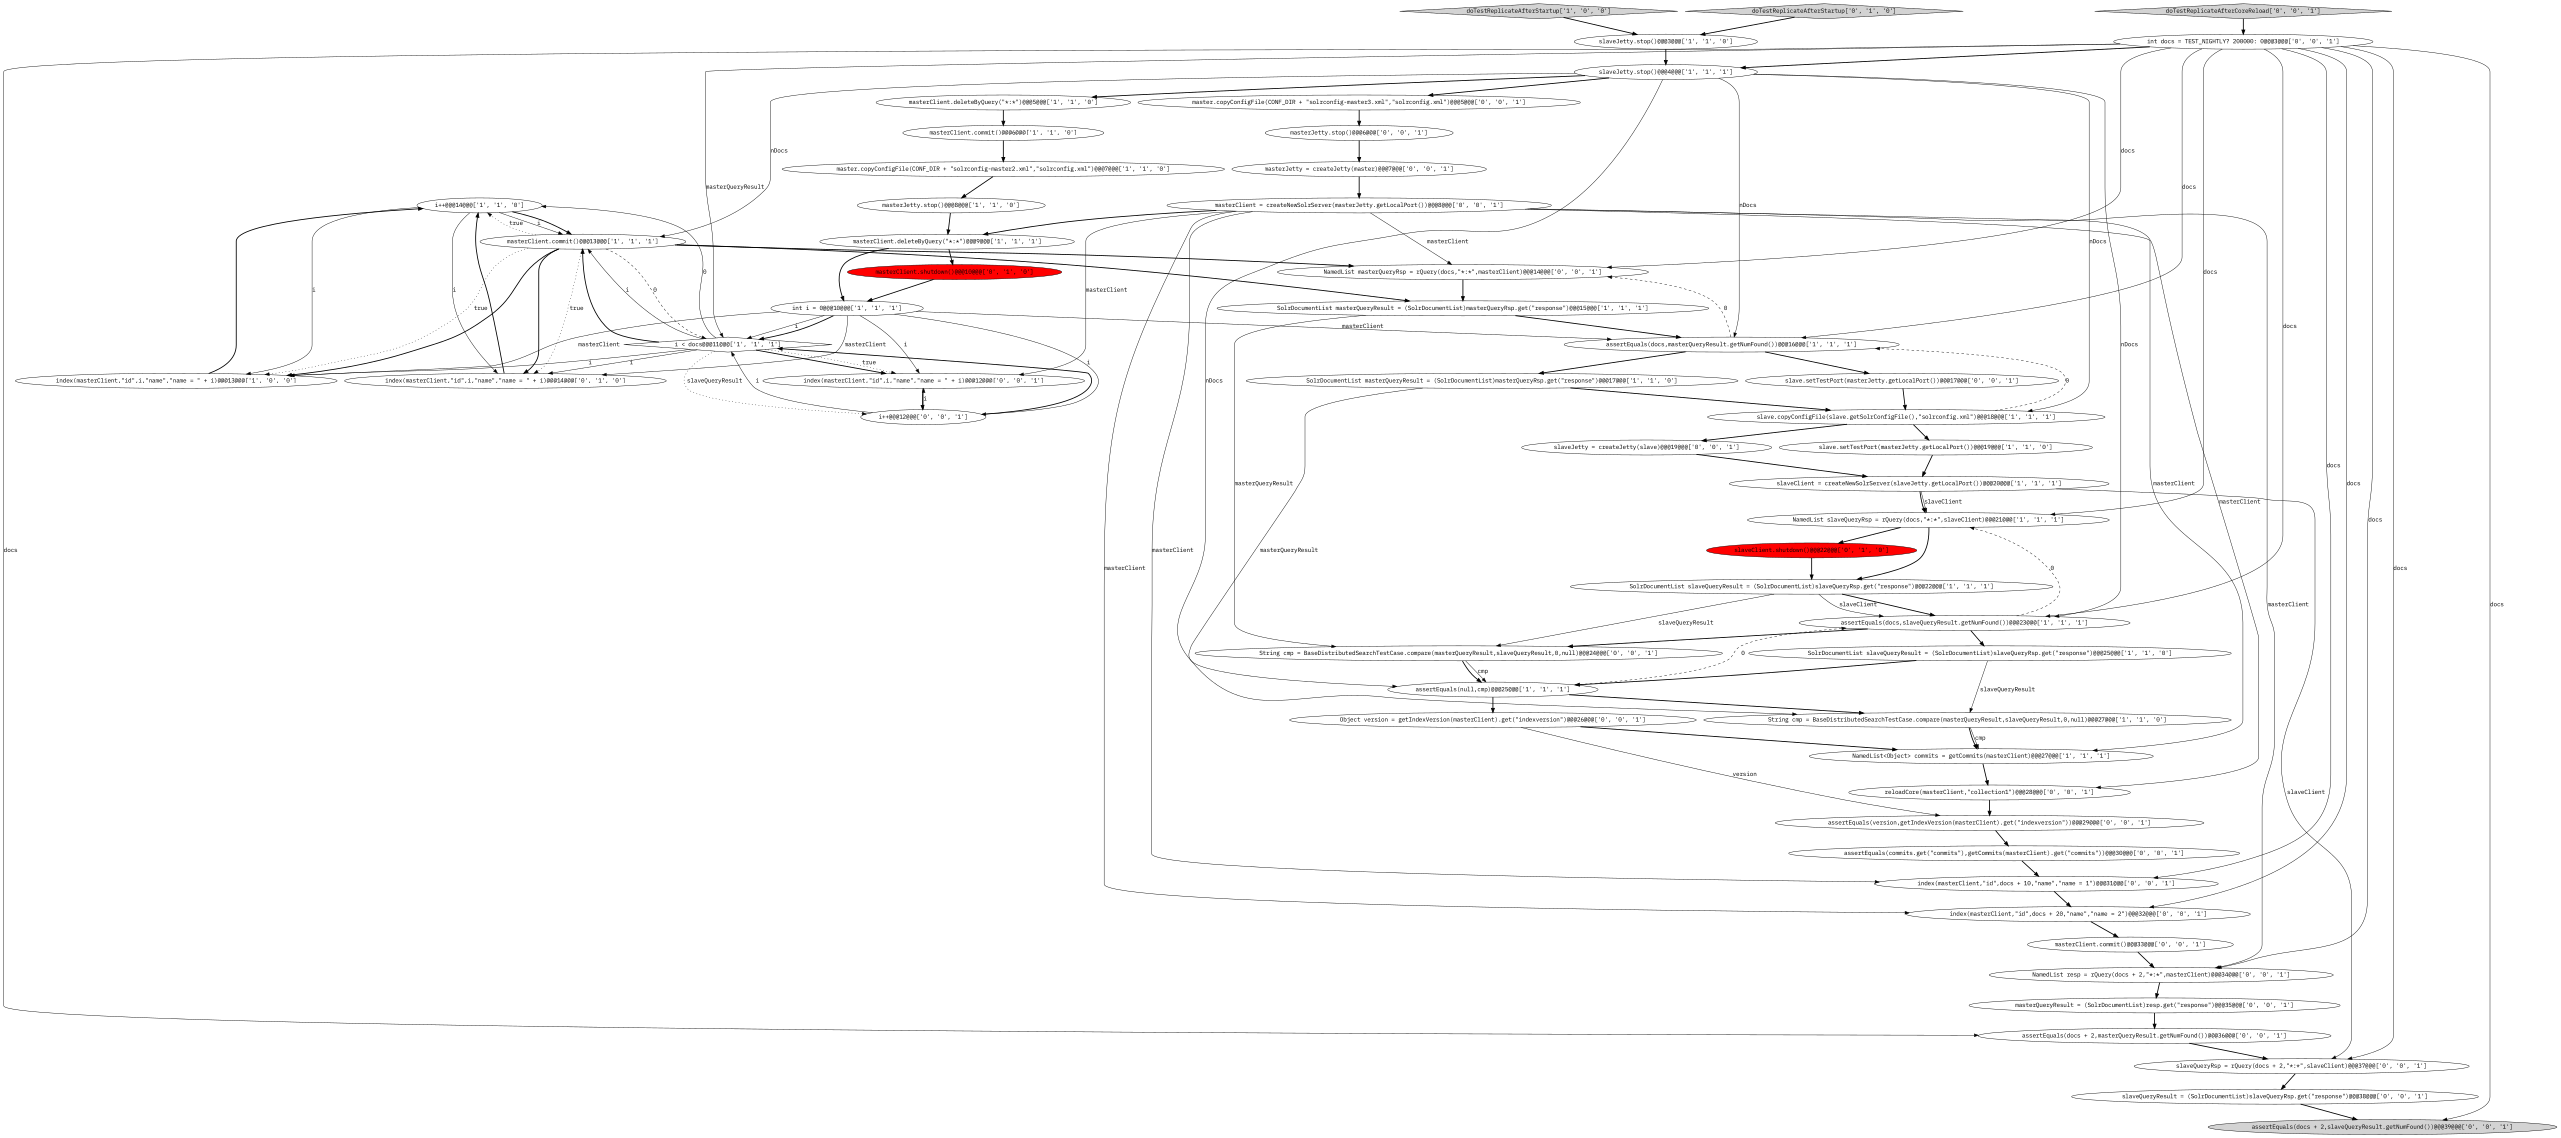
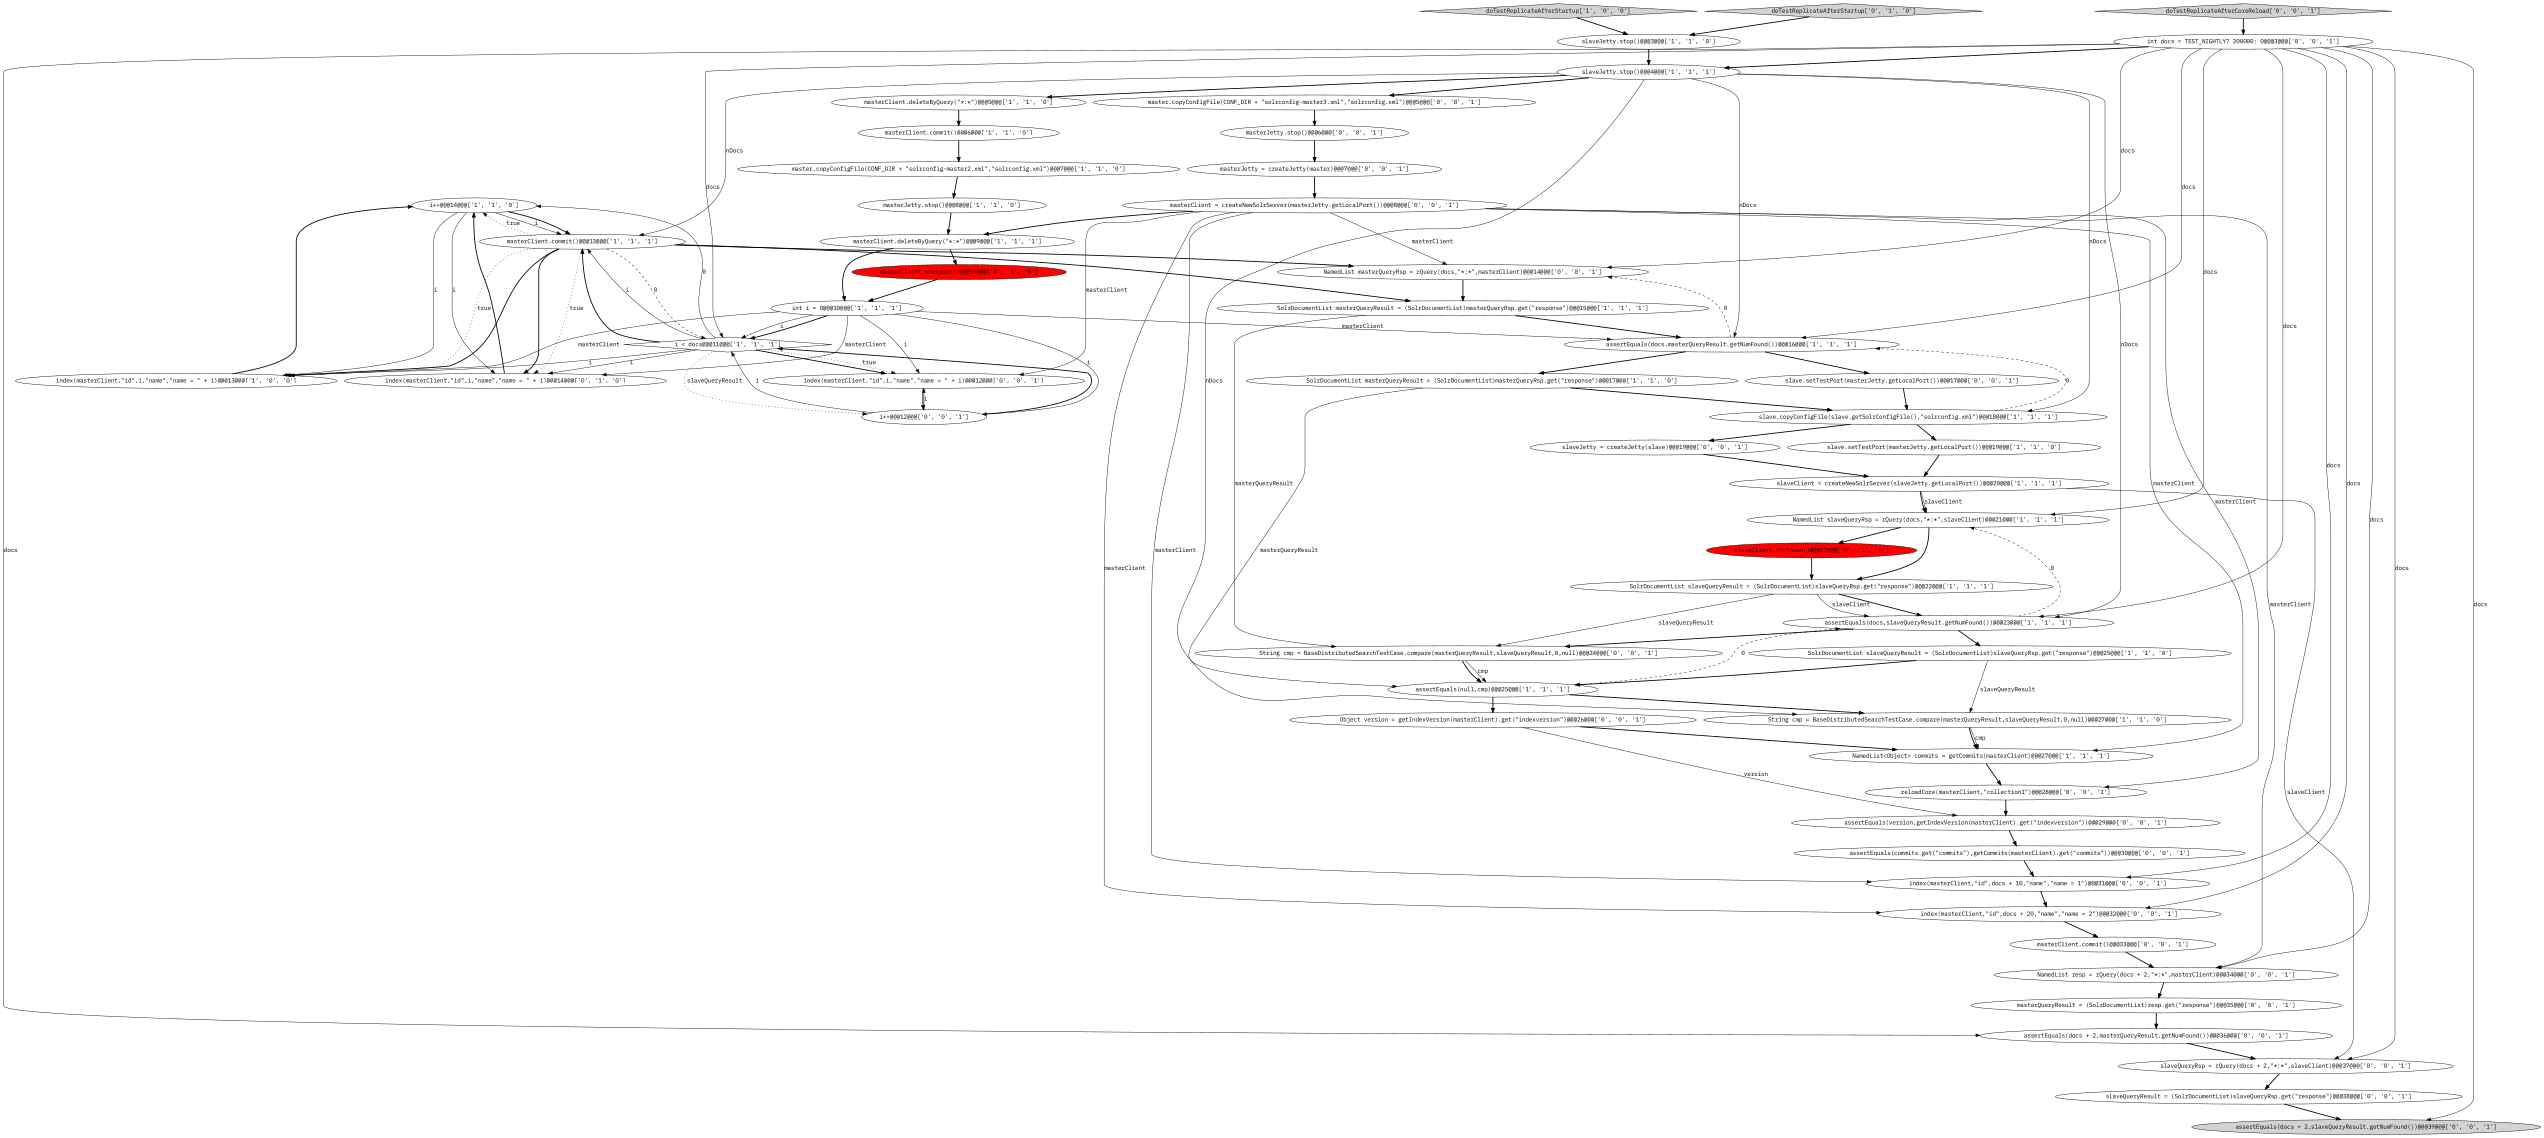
edge "int docs = TEST_NIGHTLY? 200000: 0@@@3@@@['0', '0', '1']" -> "i < docs@@@11@@@['1', '1', '1']": label "masterQueryResult" -> "docs"
